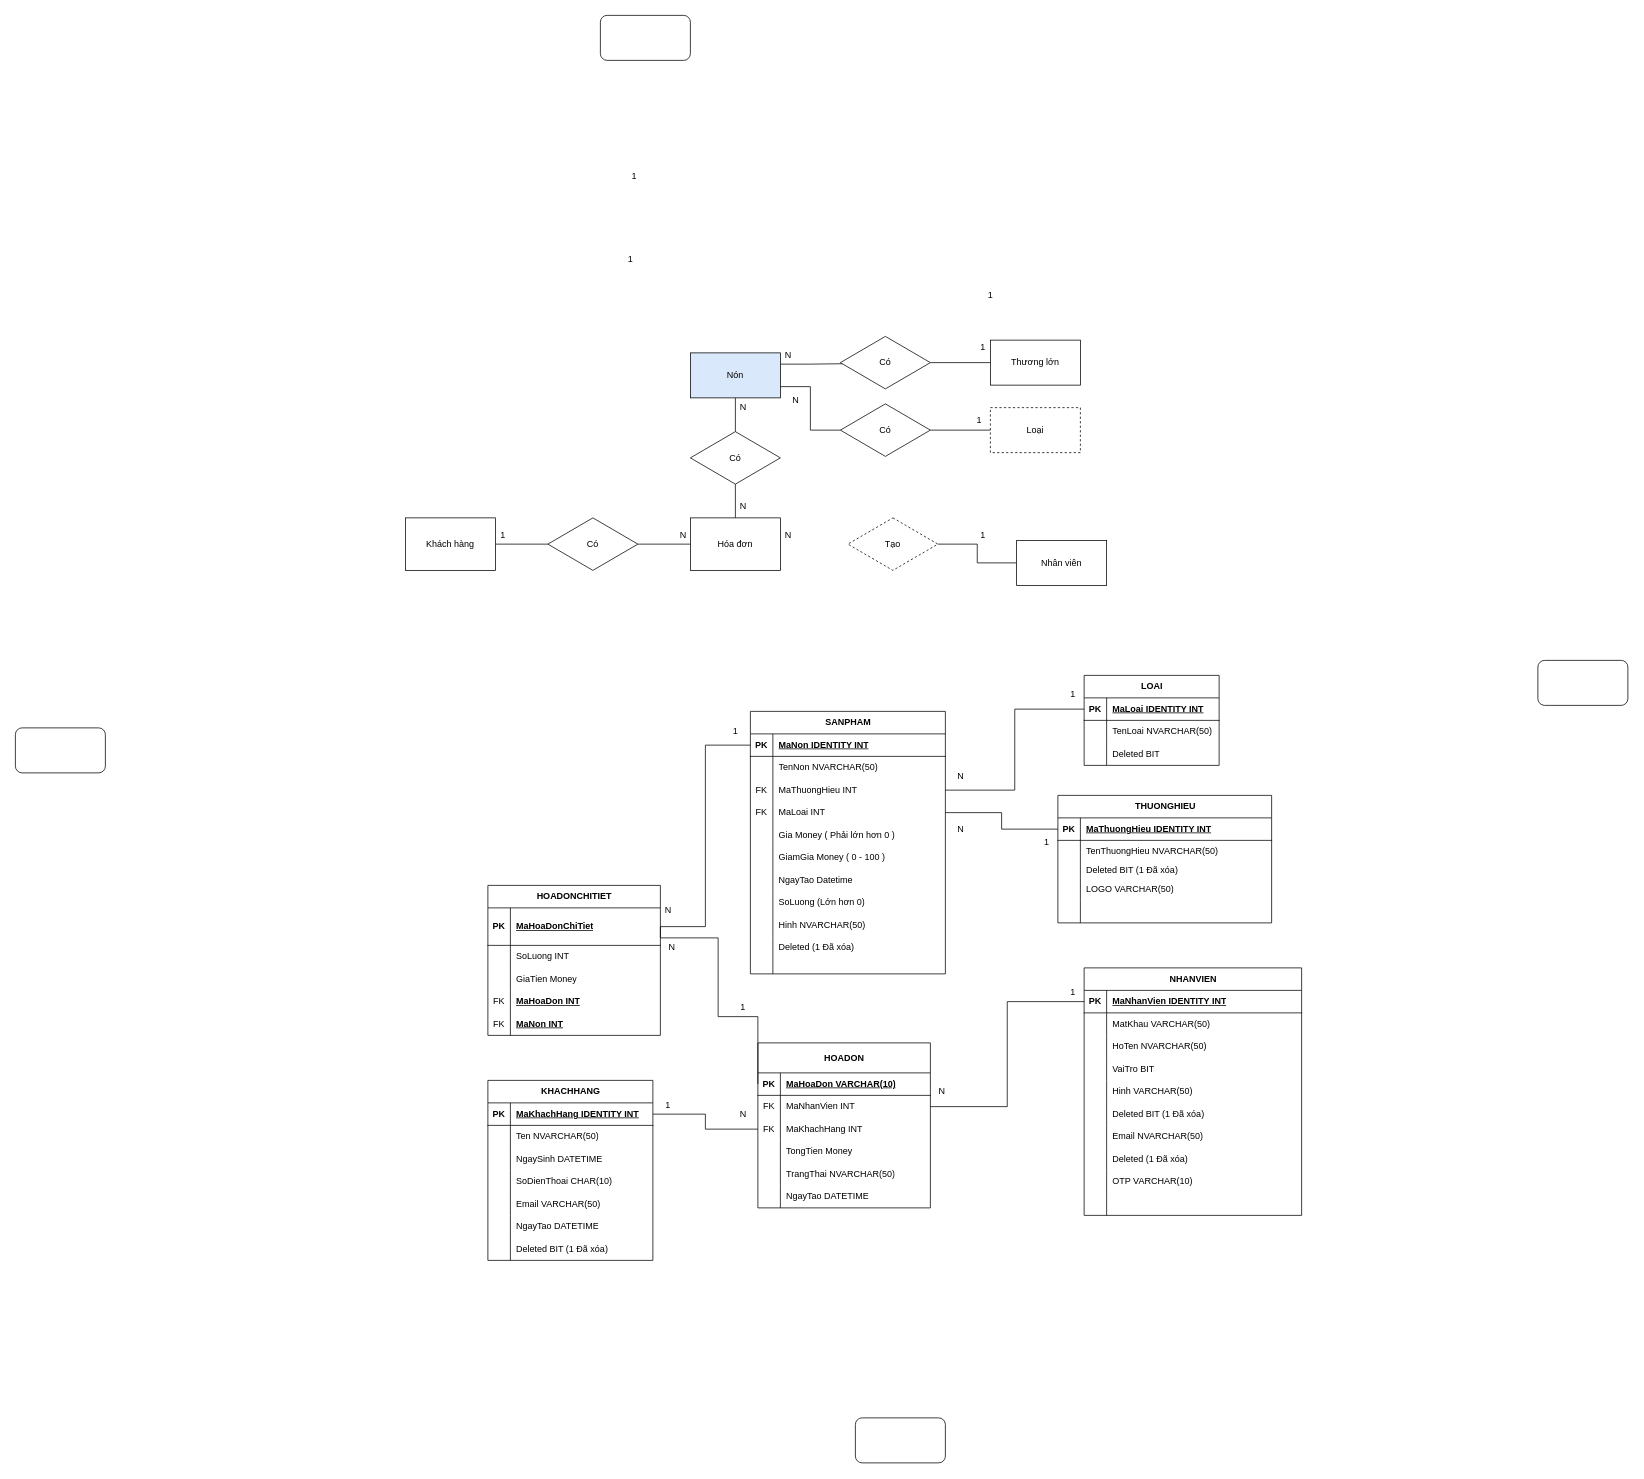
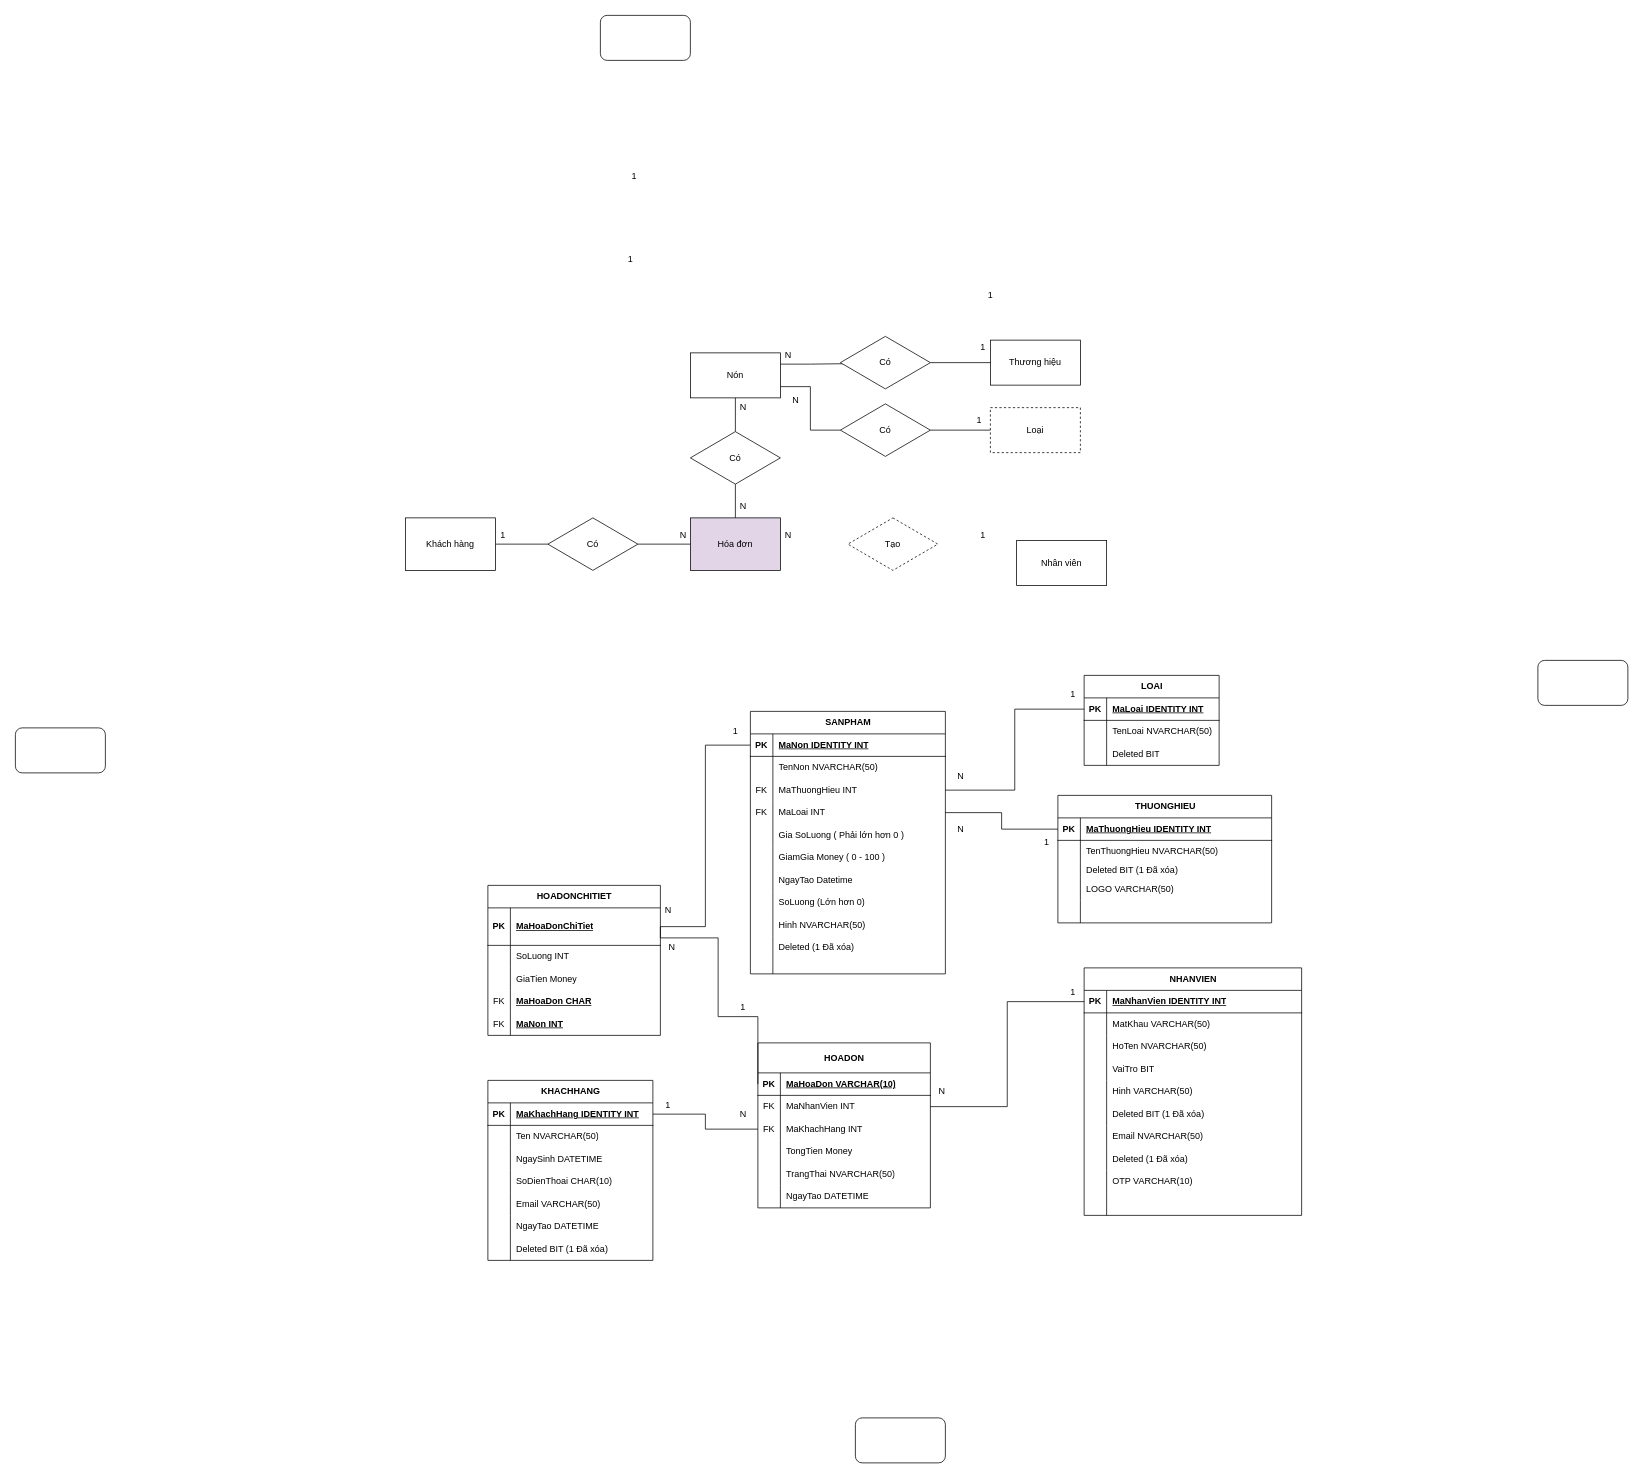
node "Thương lớn": label "Thương lớn" -> "Thương hiệu"
node "Nón": fillcolor #dae8fc -> #ffffff
node "Hóa đơn": fillcolor #ffffff -> #e1d5e7
edge "Tạo" -- "Nhân viên": removed
node "Gia Money ( Phải lớn hơn 0 )": label "Gia Money ( Phải lớn hơn 0 )" -> "Gia SoLuong ( Phải lớn hơn 0 )"
node "MaHoaDon INT": label "MaHoaDon INT" -> "MaHoaDon CHAR"
